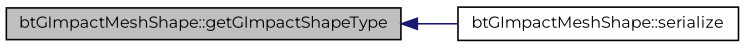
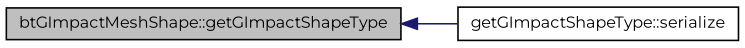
node "btGImpactMeshShape::serialize": label "btGImpactMeshShape::serialize" -> "getGImpactShapeType::serialize"
